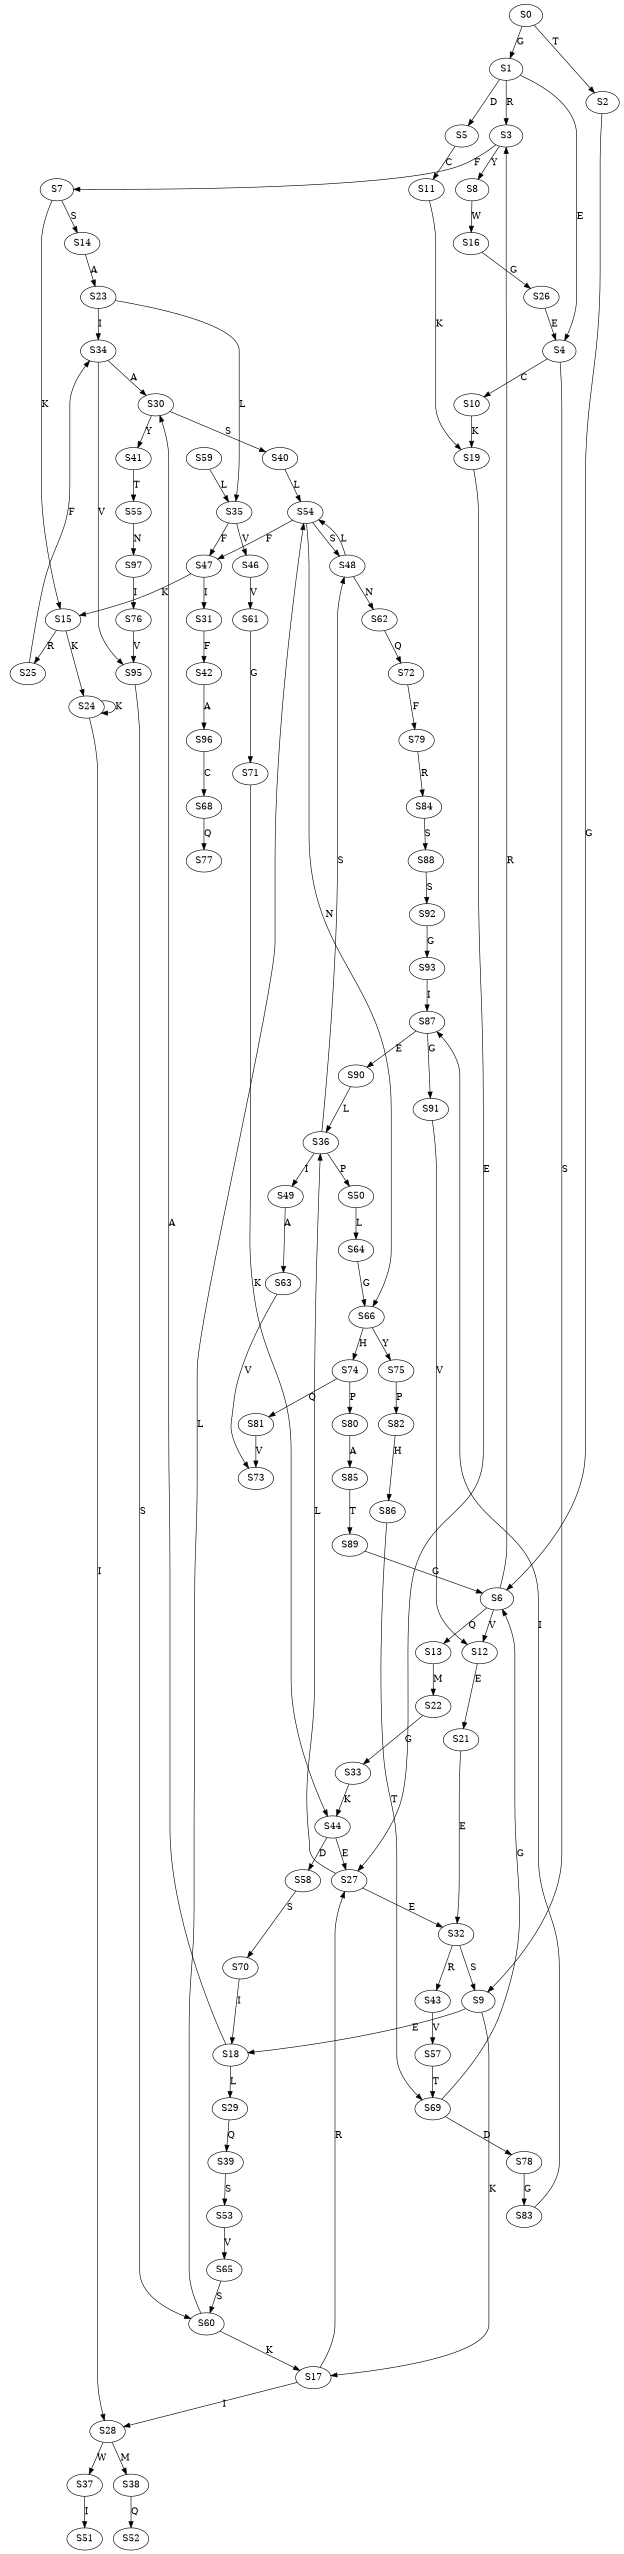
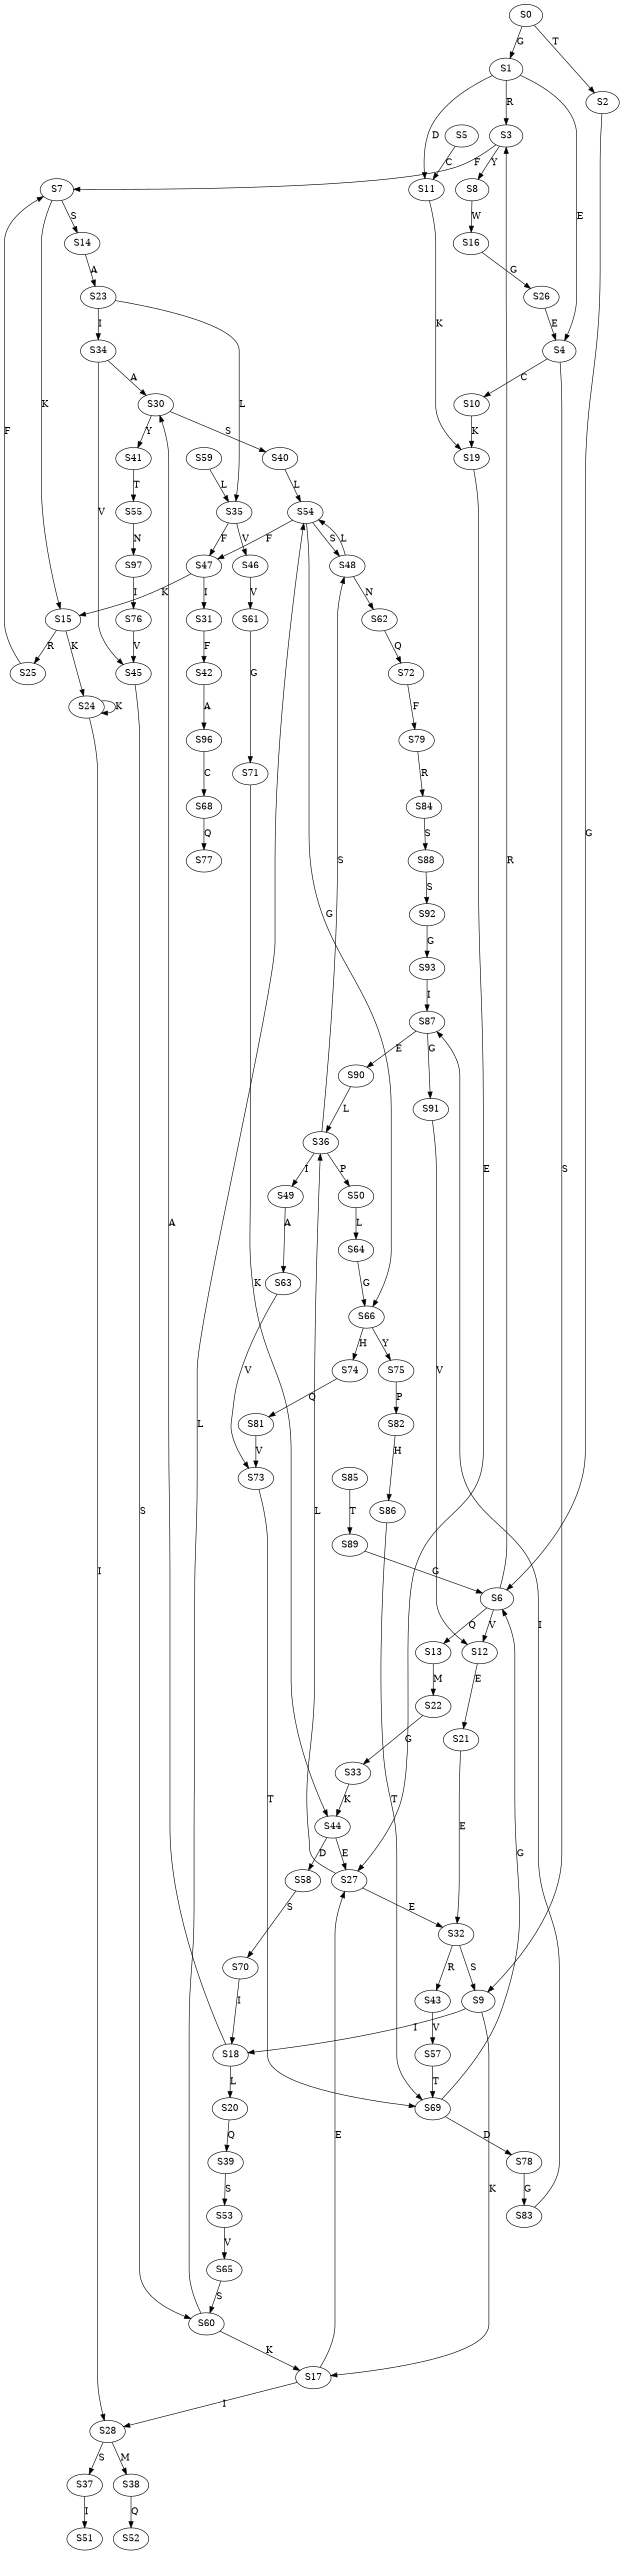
edge "S1" -> "S5": now "S1" -> "S11"
edge "S25" -> "S34": now "S25" -> "S7"
node "S95": label "S95" -> "S45"
edge "S54" -> "S66": label "N" -> "G"
node "S80": removed
edge "S73" -> "S69": added, label "T"
edge "S9" -> "S18": label "E" -> "I"
node "S29": label "S29" -> "S20"
edge "S17" -> "S27": label "R" -> "E"
edge "S28" -> "S37": label "W" -> "S"
